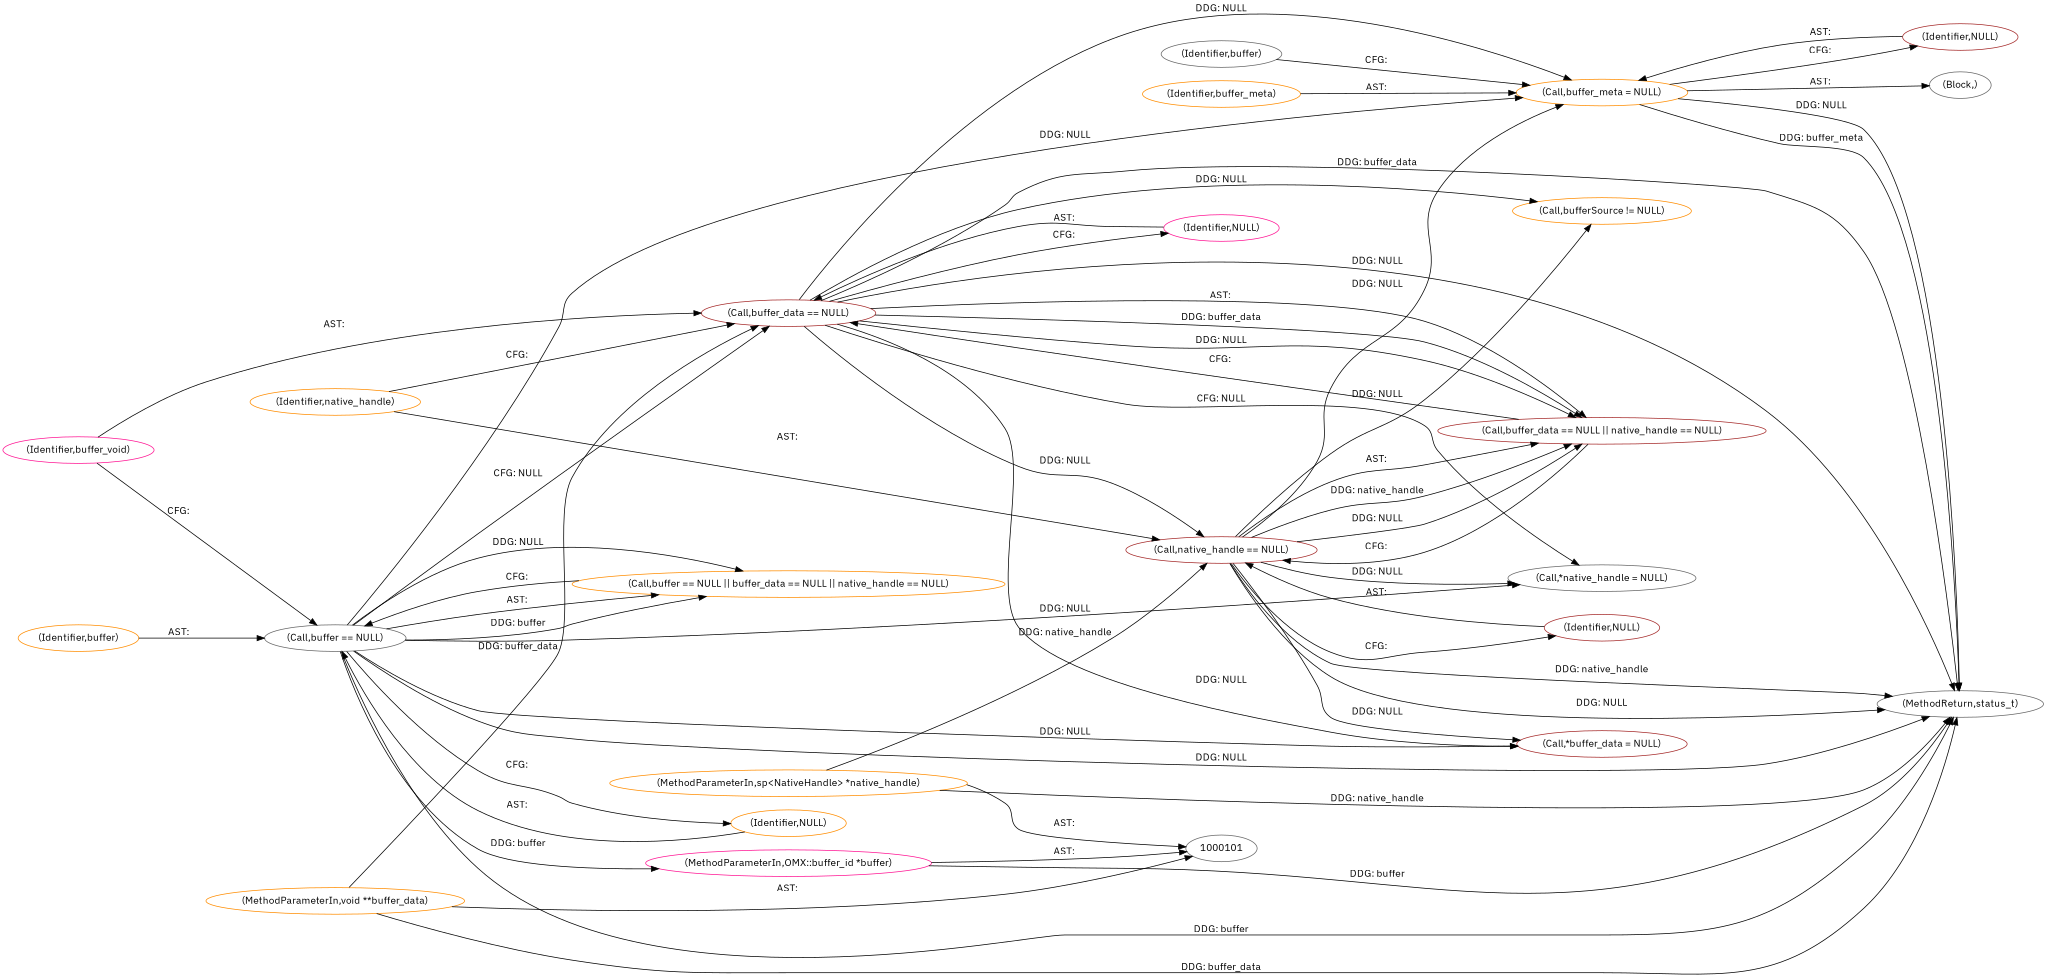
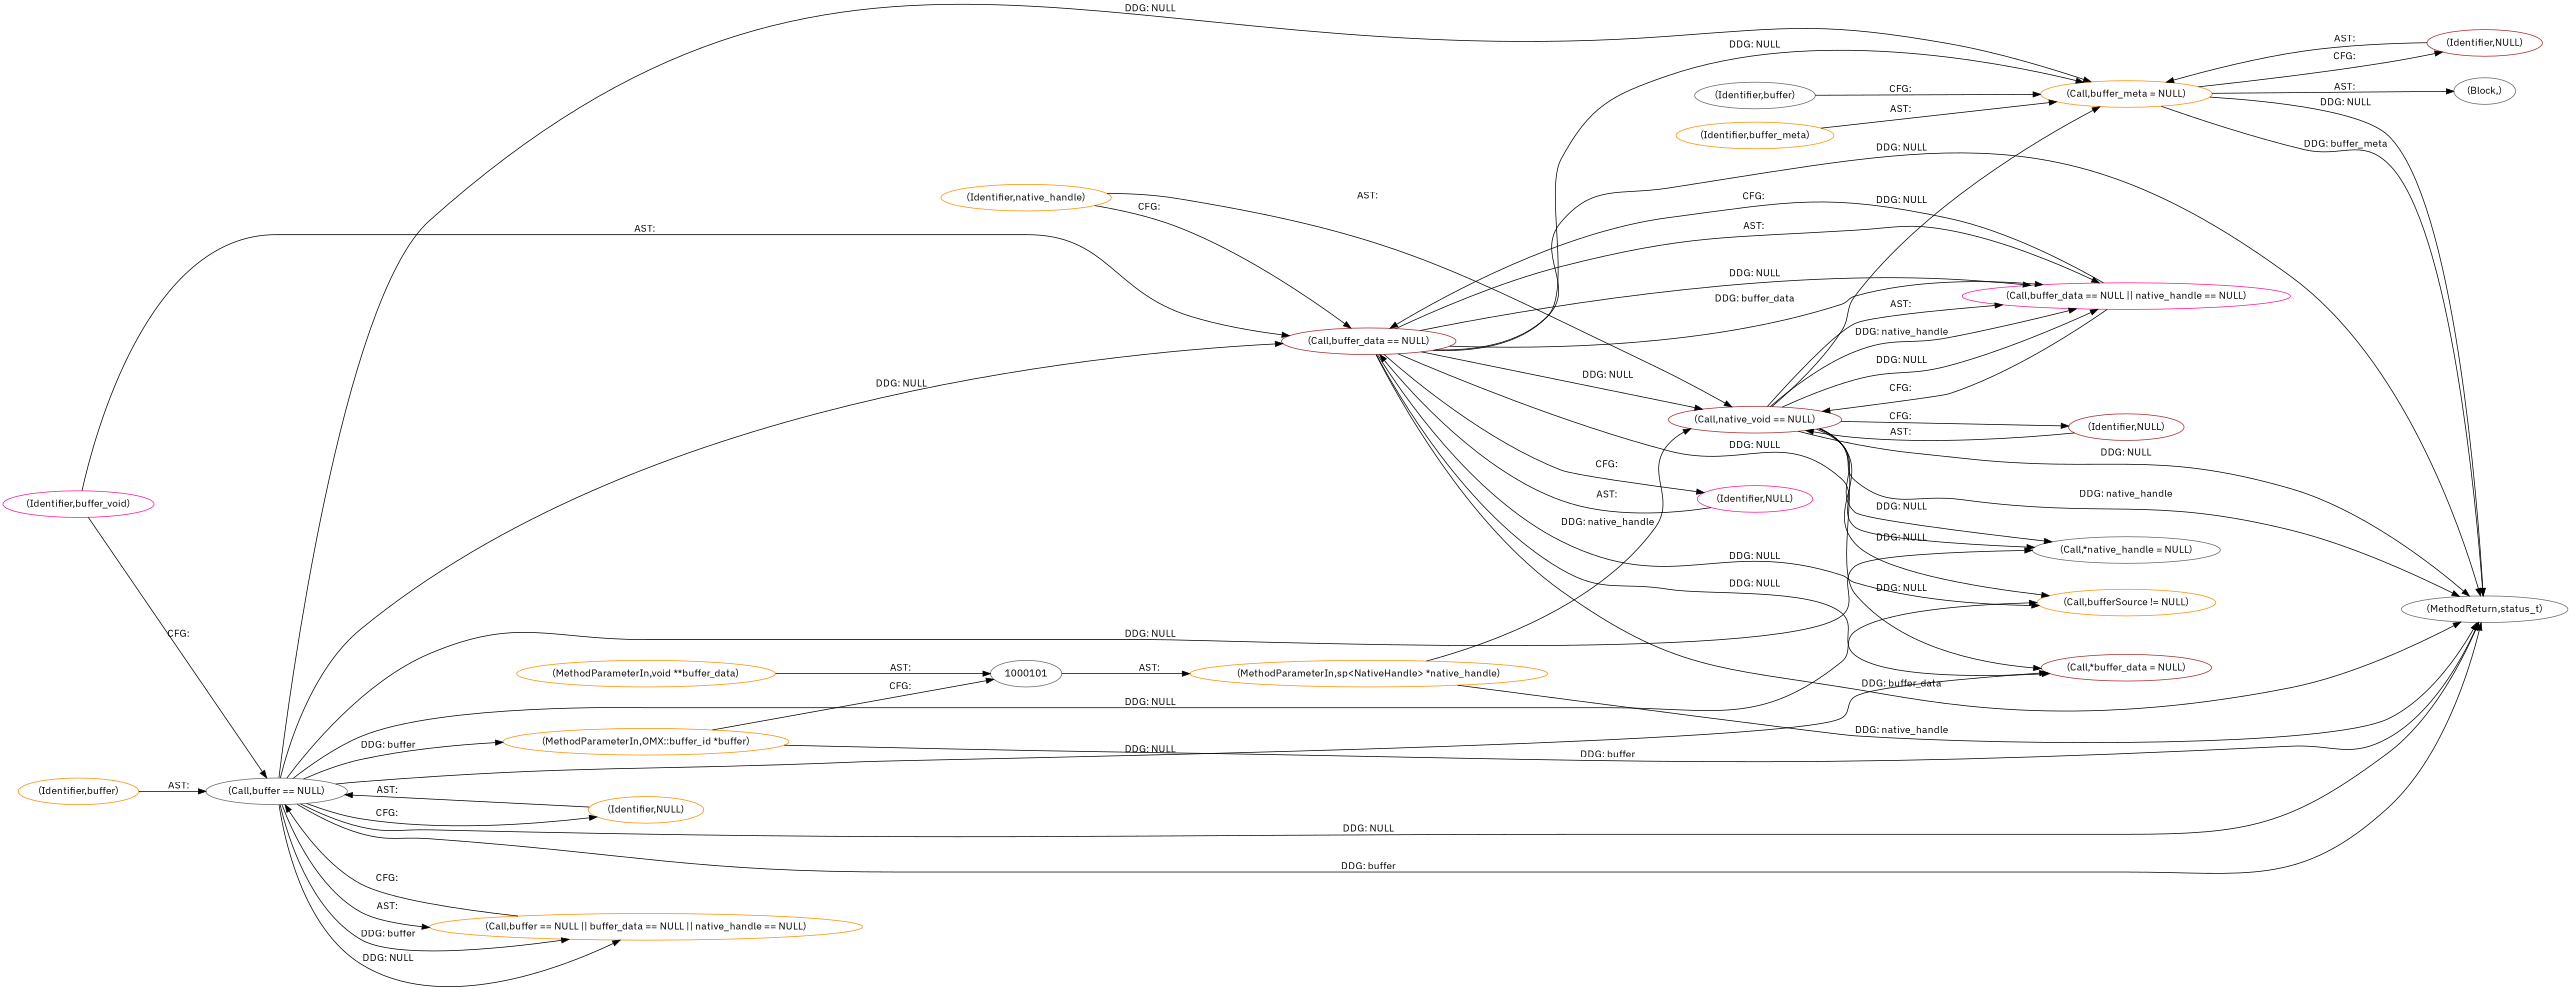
edge "(Call,buffer_data == NULL)" -> "(Call,*native_handle = NULL)": label "CFG: NULL" -> "DDG: NULL"
node "(Call,buffer_data == NULL || native_handle == NULL)": color brown -> deeppink
edge "(Call,buffer == NULL)" -> "(Call,buffer_data == NULL)": label "CFG: NULL" -> "DDG: NULL"
node "(Call,native_handle == NULL)": label "(Call,native_handle == NULL)" -> "(Call,native_void == NULL)"
edge "(MethodParameterIn,void **buffer_data)" -> "(Call,buffer_data == NULL)": removed, label "DDG: buffer_data"
edge "(Call,buffer == NULL)" -> "(Call,bufferSource != NULL)": added, label "DDG: NULL"
edge "(MethodParameterIn,sp<NativeHandle> *native_handle)" -> "1000101": reversed
edge "(MethodParameterIn,OMX::buffer_id *buffer)" -> "1000101": label "AST: " -> "CFG: "
node "(MethodParameterIn,OMX::buffer_id *buffer)": color deeppink -> darkorange
edge "(MethodParameterIn,void **buffer_data)" -> "(MethodReturn,status_t)": removed, label "DDG: buffer_data"
